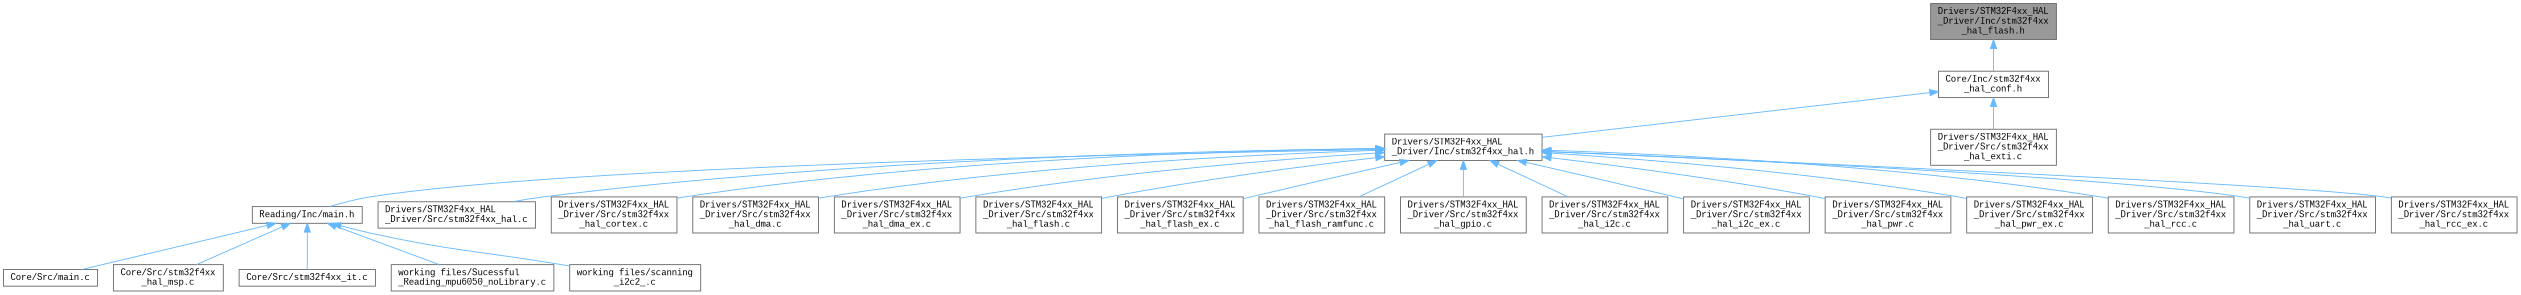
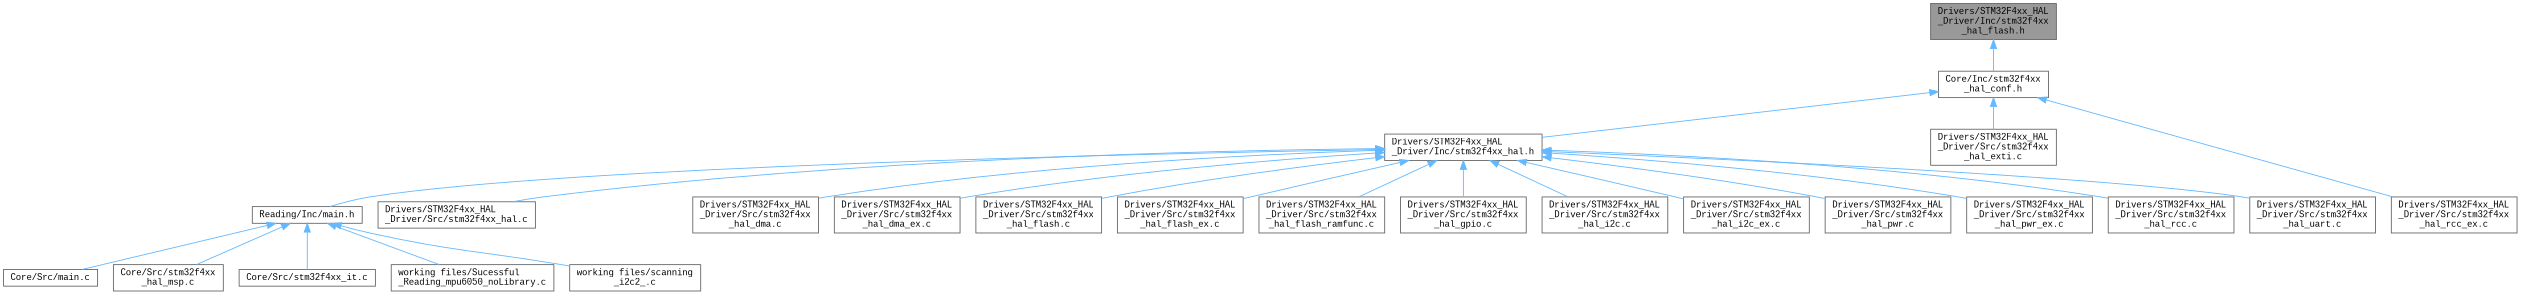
edge "Drivers/STM32F4xx_HAL _Driver/Src/stm32f4xx _hal_rcc_ex.c" -> "Drivers/STM32F4xx_HAL _Driver/Inc/stm32f4xx_hal.h": now "Drivers/STM32F4xx_HAL _Driver/Src/stm32f4xx _hal_rcc_ex.c" -> "Core/Inc/stm32f4xx _hal_conf.h"
node "Drivers/STM32F4xx_HAL _Driver/Src/stm32f4xx _hal_cortex.c": removed
